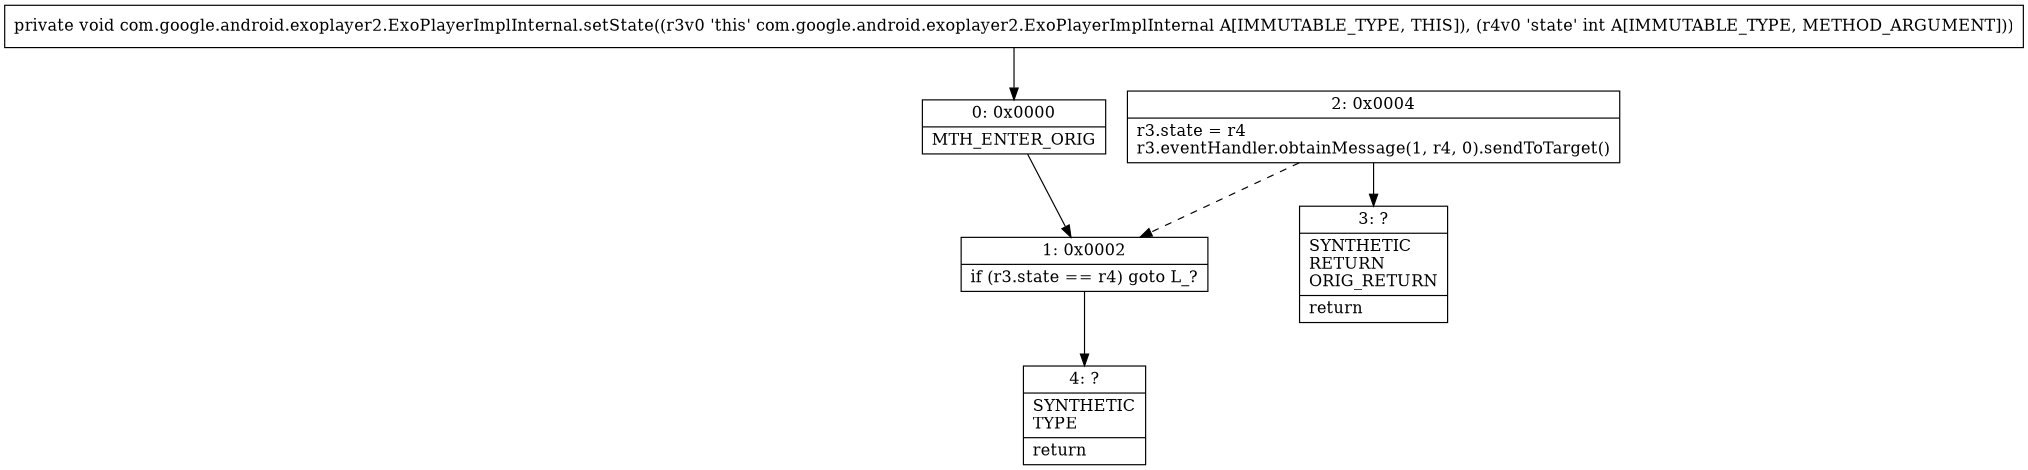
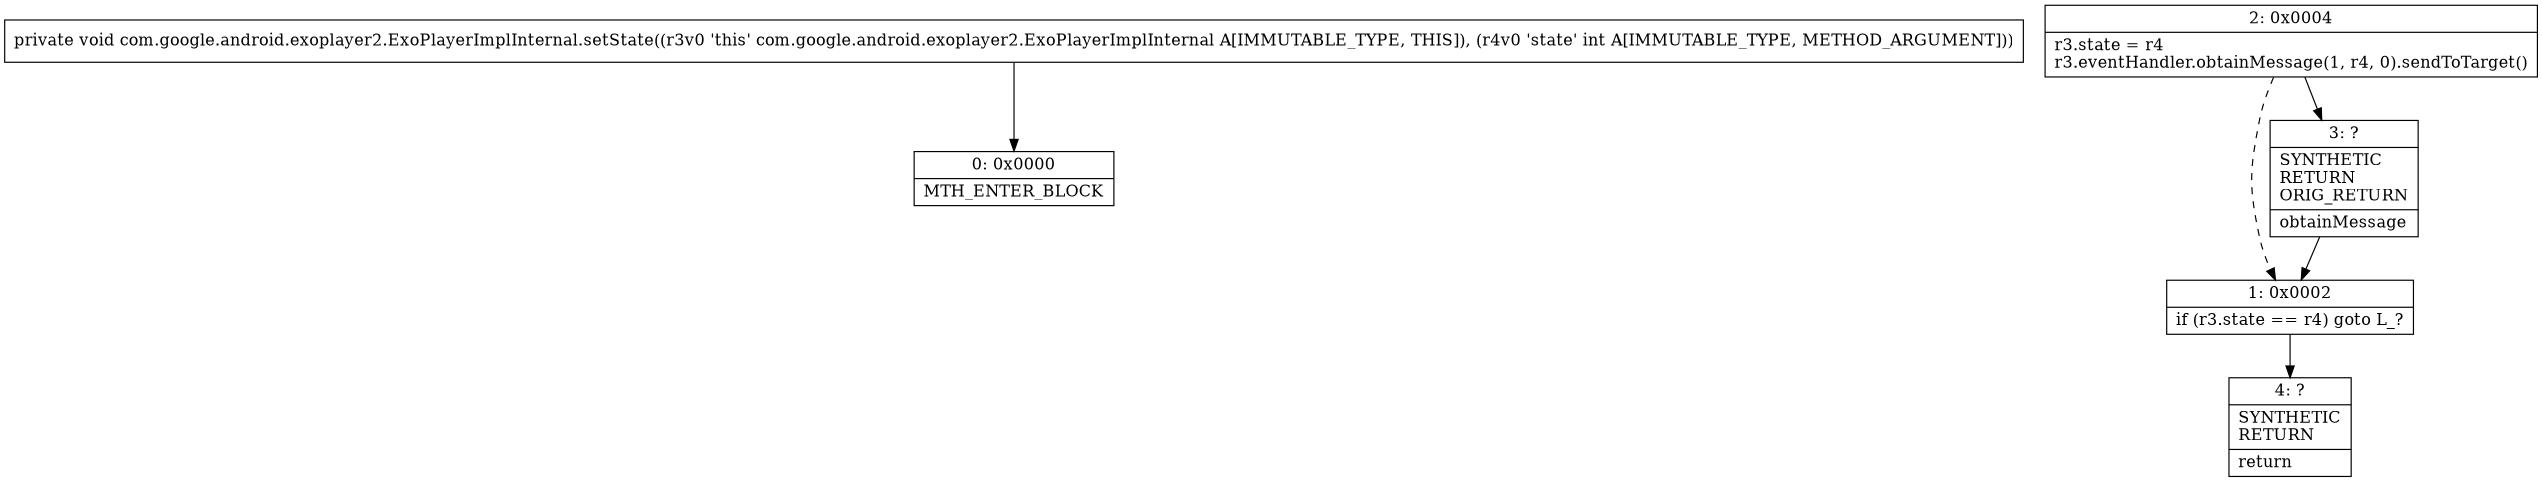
node "0: 0x0000": text "MTH_ENTER_ORIG" -> "MTH_ENTER_BLOCK"
edge "0: 0x0000" -> "1: 0x0002": now "3: ?" -> "1: 0x0002"
node "3: ?": text "return" -> "obtainMessage"
node "4: ?": text "TYPE" -> "RETURN"
